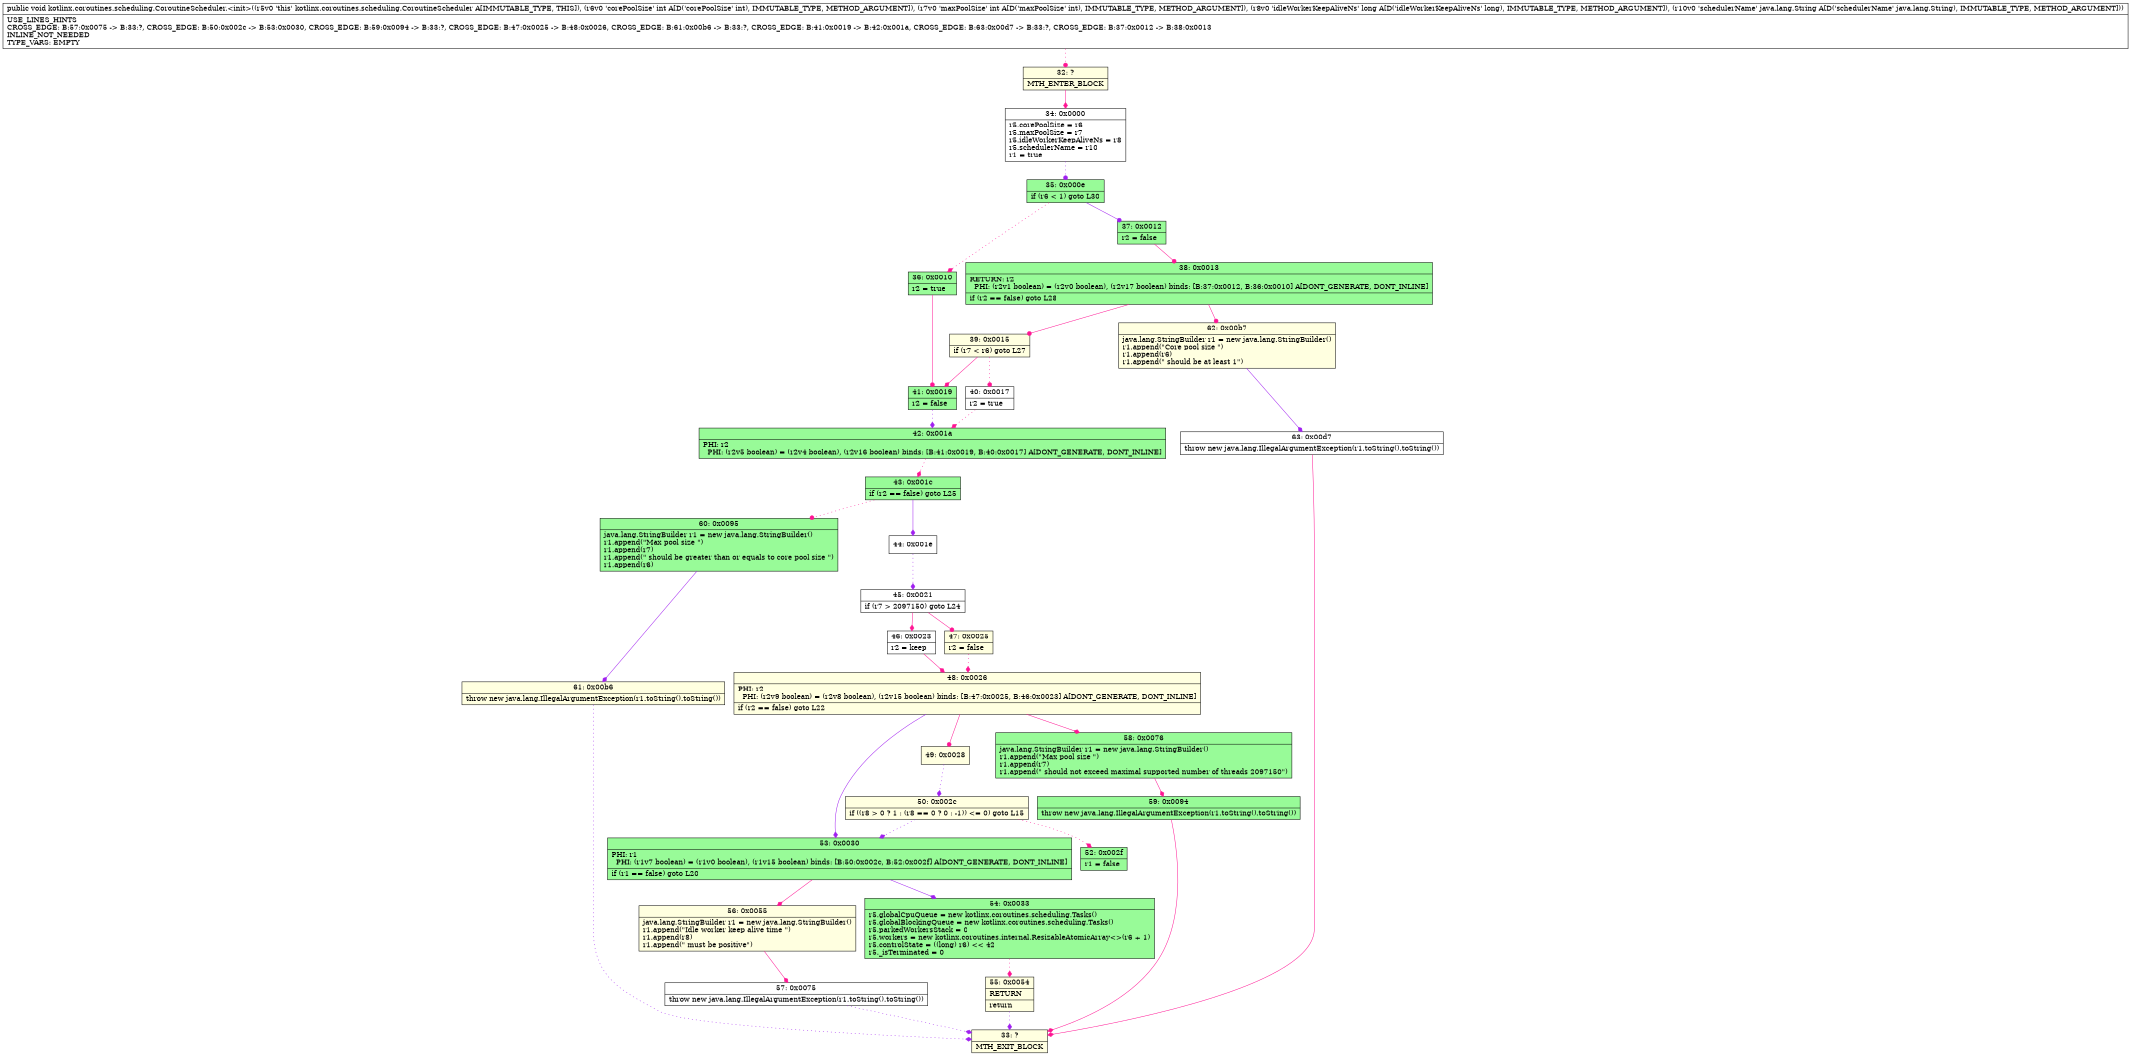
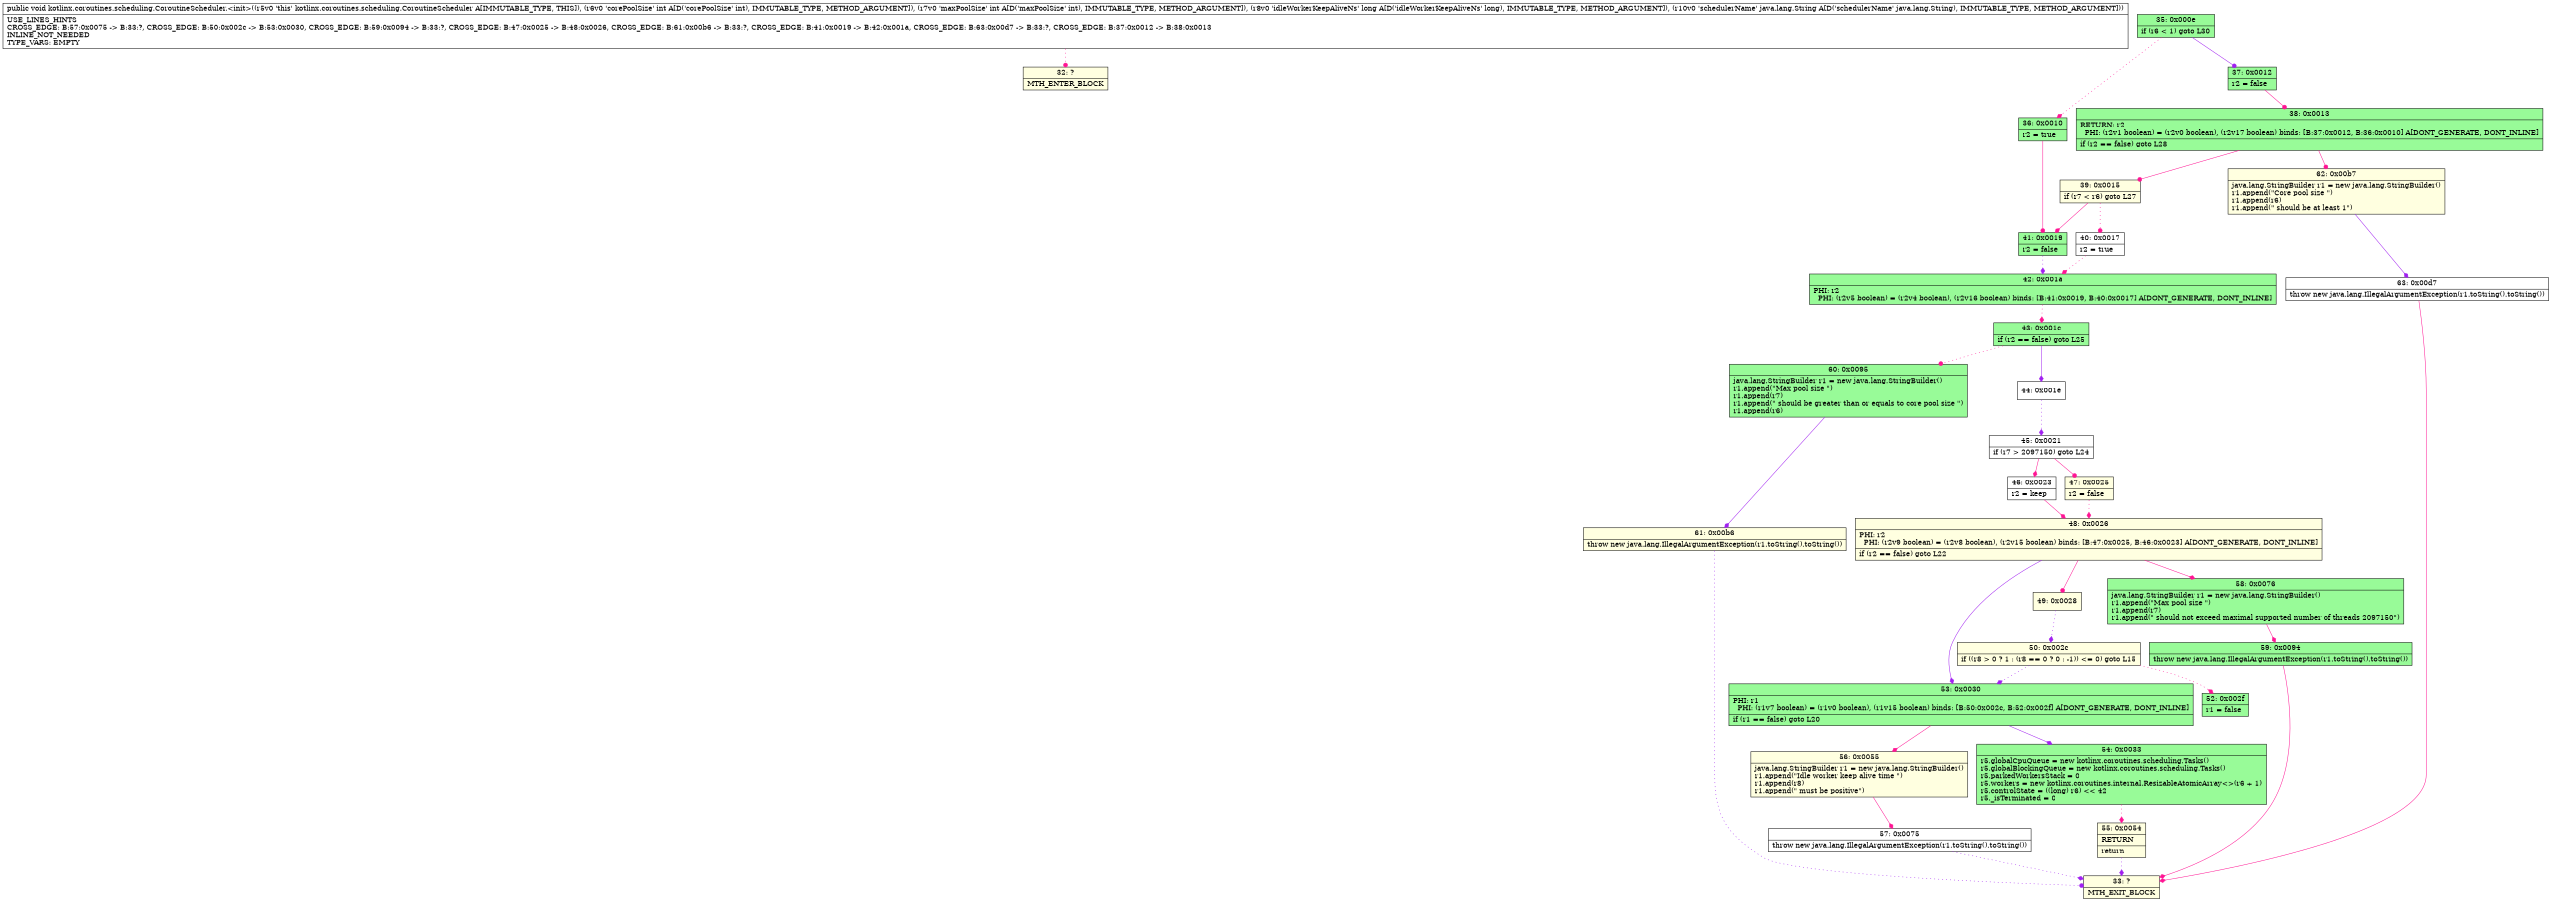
node "34: 0x0000": removed
edge "61: 0x00b6" -> "33: ?": arrowhead diamond -> dot
